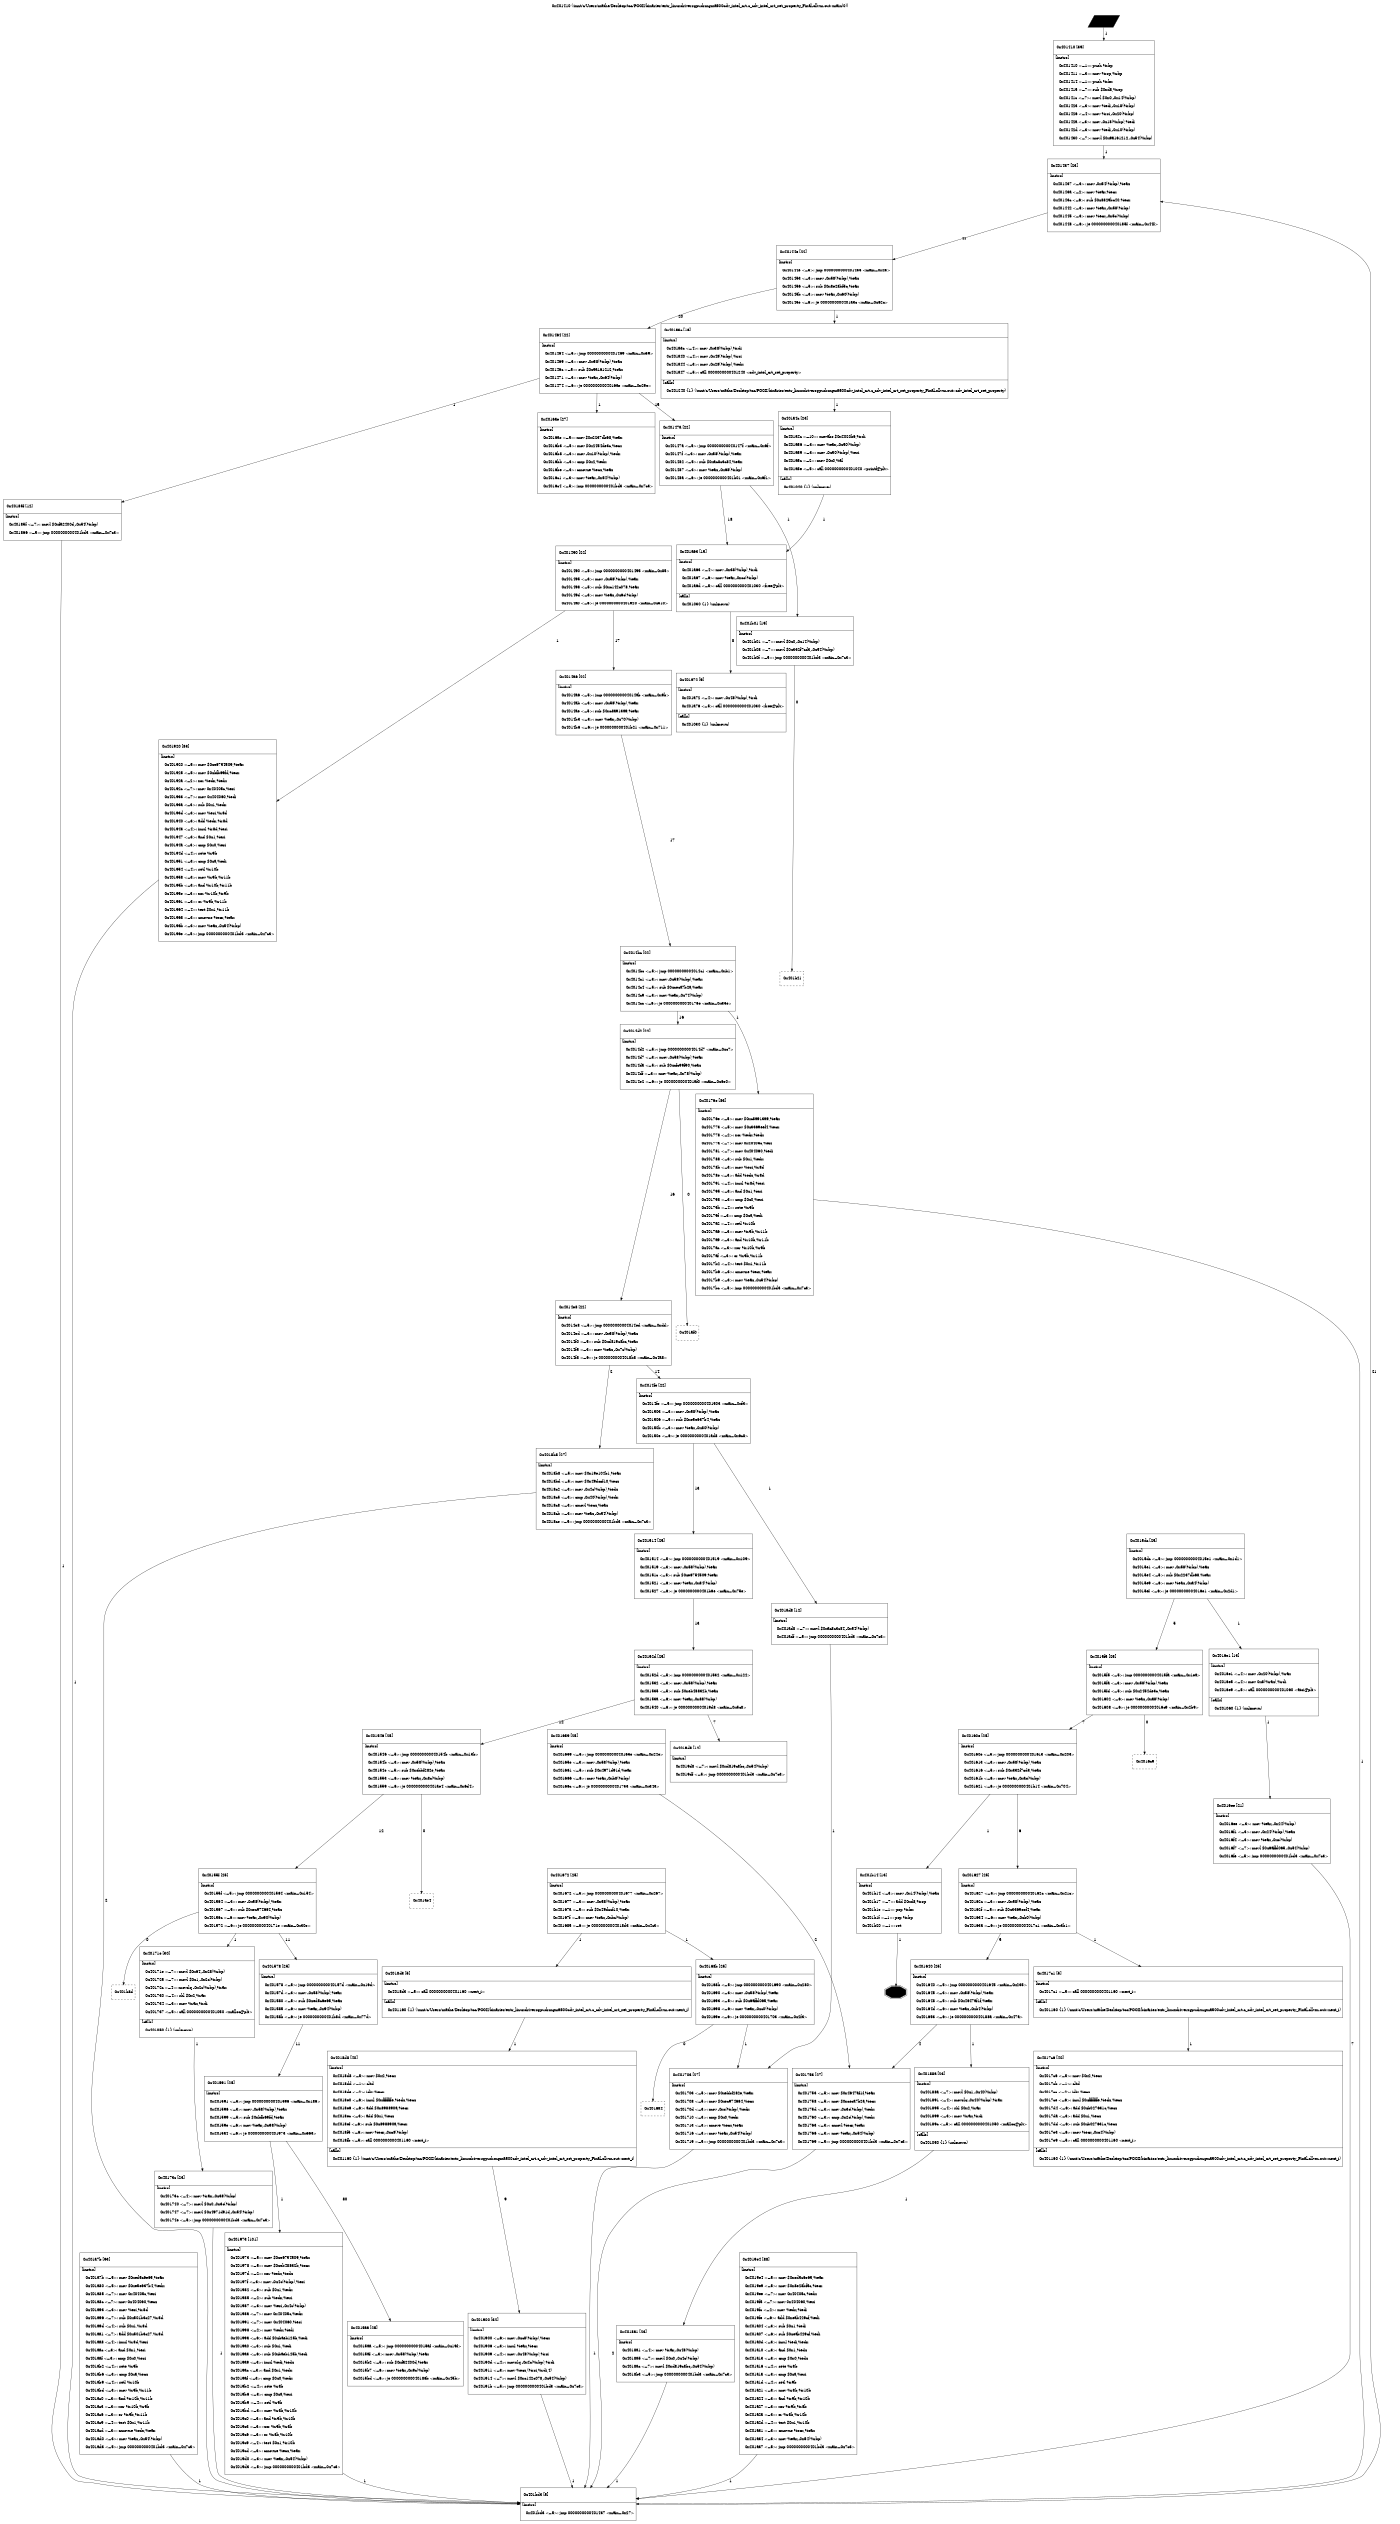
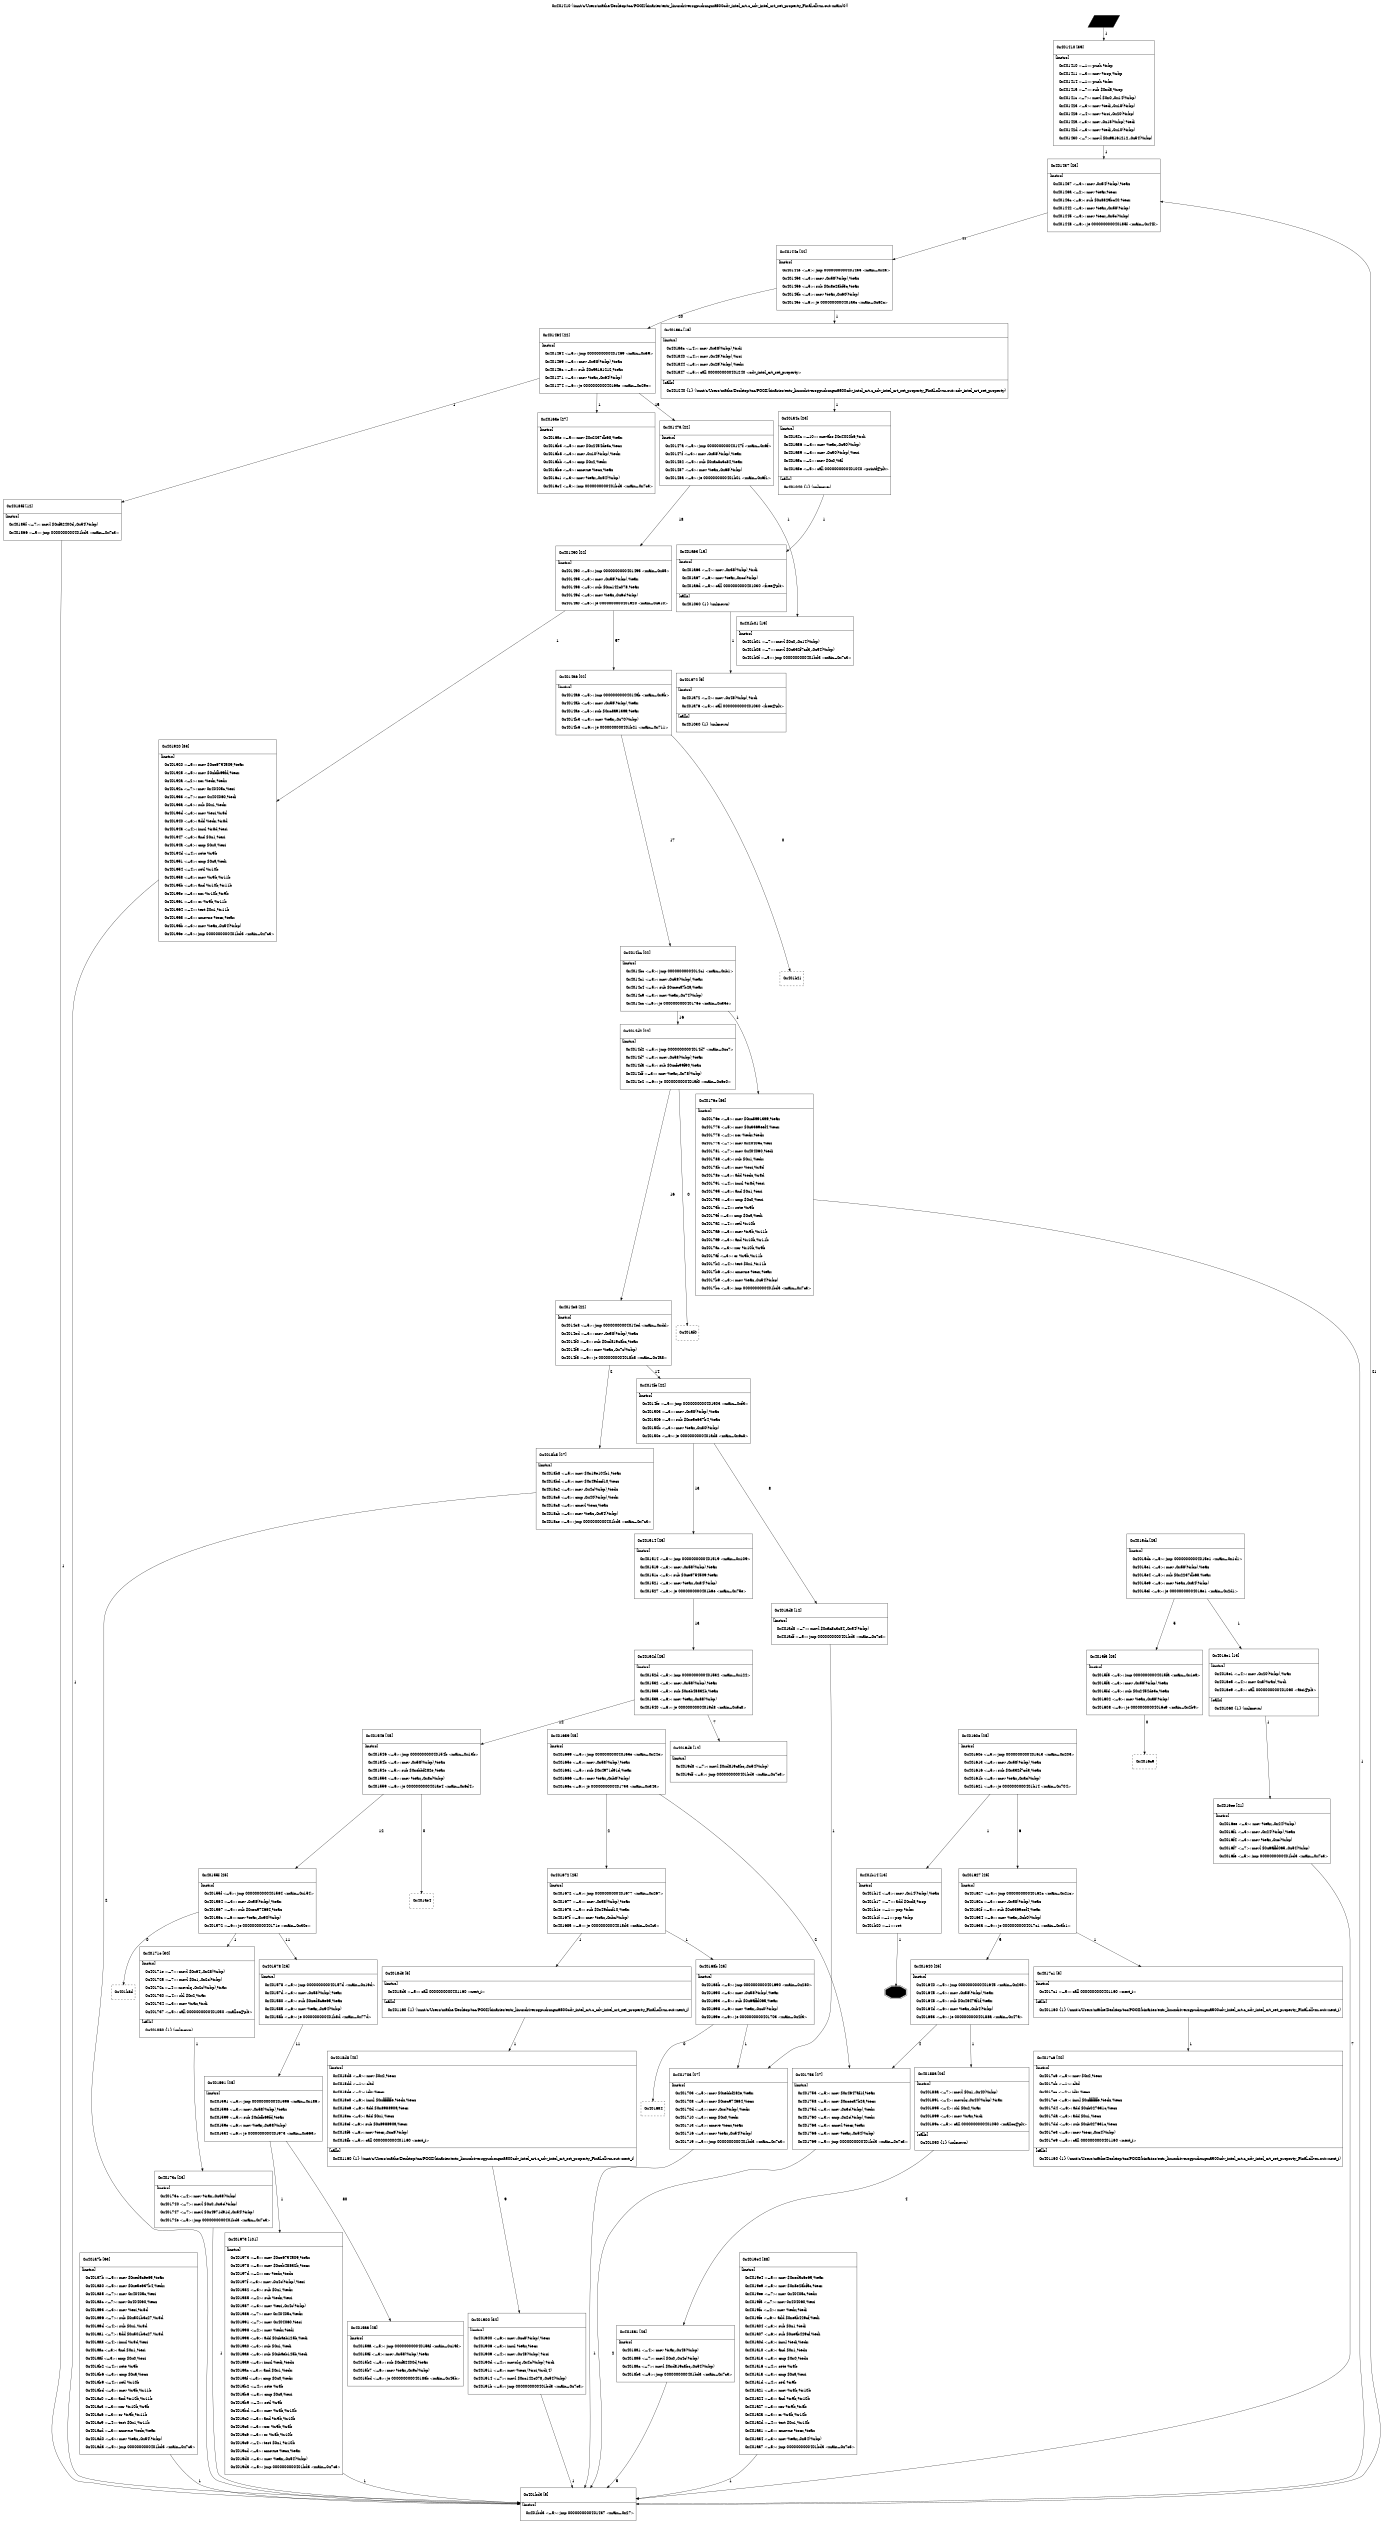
edge "0x40147a [22]" -> "0x401a63 [15]": now "0x40147a [22]" -> "0x401490 [22]"
edge "0x401490 [22]" -> "0x4014a6 [22]": label " 17" -> " 57"
edge "0x401a63 [15]" -> "0x401a72 [9]": label " 8" -> " 1"
edge "0x401b01 [19]" -> "0x401b21": now "0x4014a6 [22]" -> "0x401b21"
edge "0x4014fe [22]" -> "0x401ad8 [12]": label " 1" -> " 8"
edge "0x4015f5 [25]" -> "0x40160e [25]": removed, label "7"
edge "0x401659 [25]" -> "0x401672 [25]": added, label "2"
edge "0x40188a [23]" -> "0x4018a1 [23]": label " 1" -> " 4"
edge "0x4018a1 [23]" -> "0x401bd3 [5]": label " 1" -> " 5"
